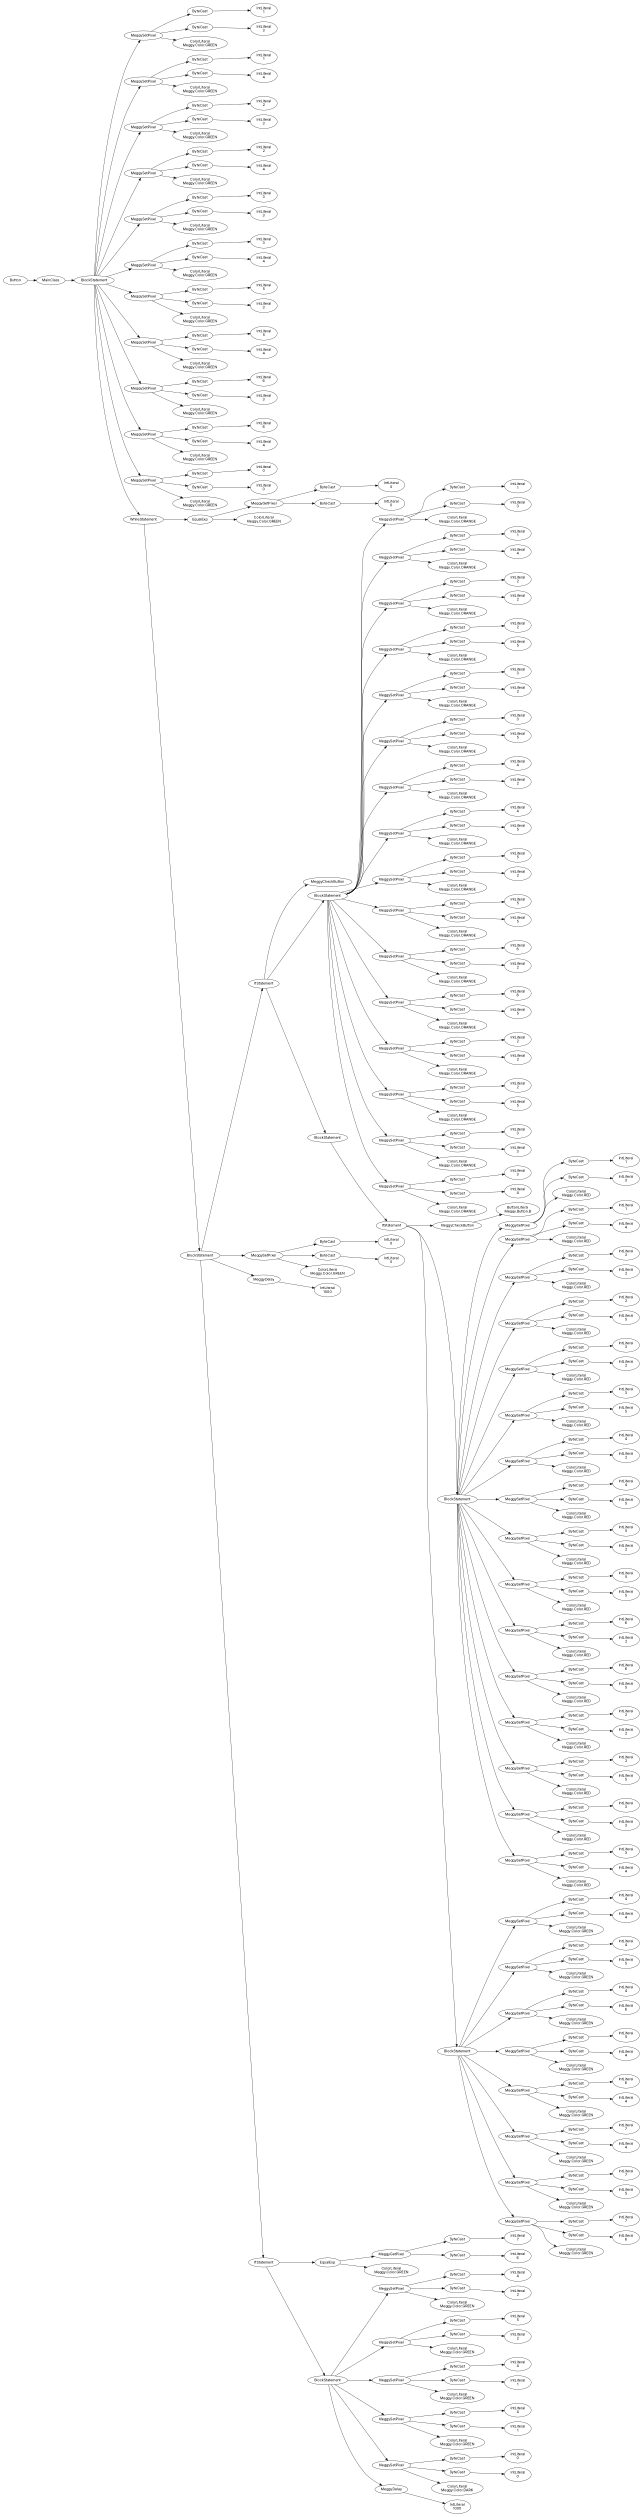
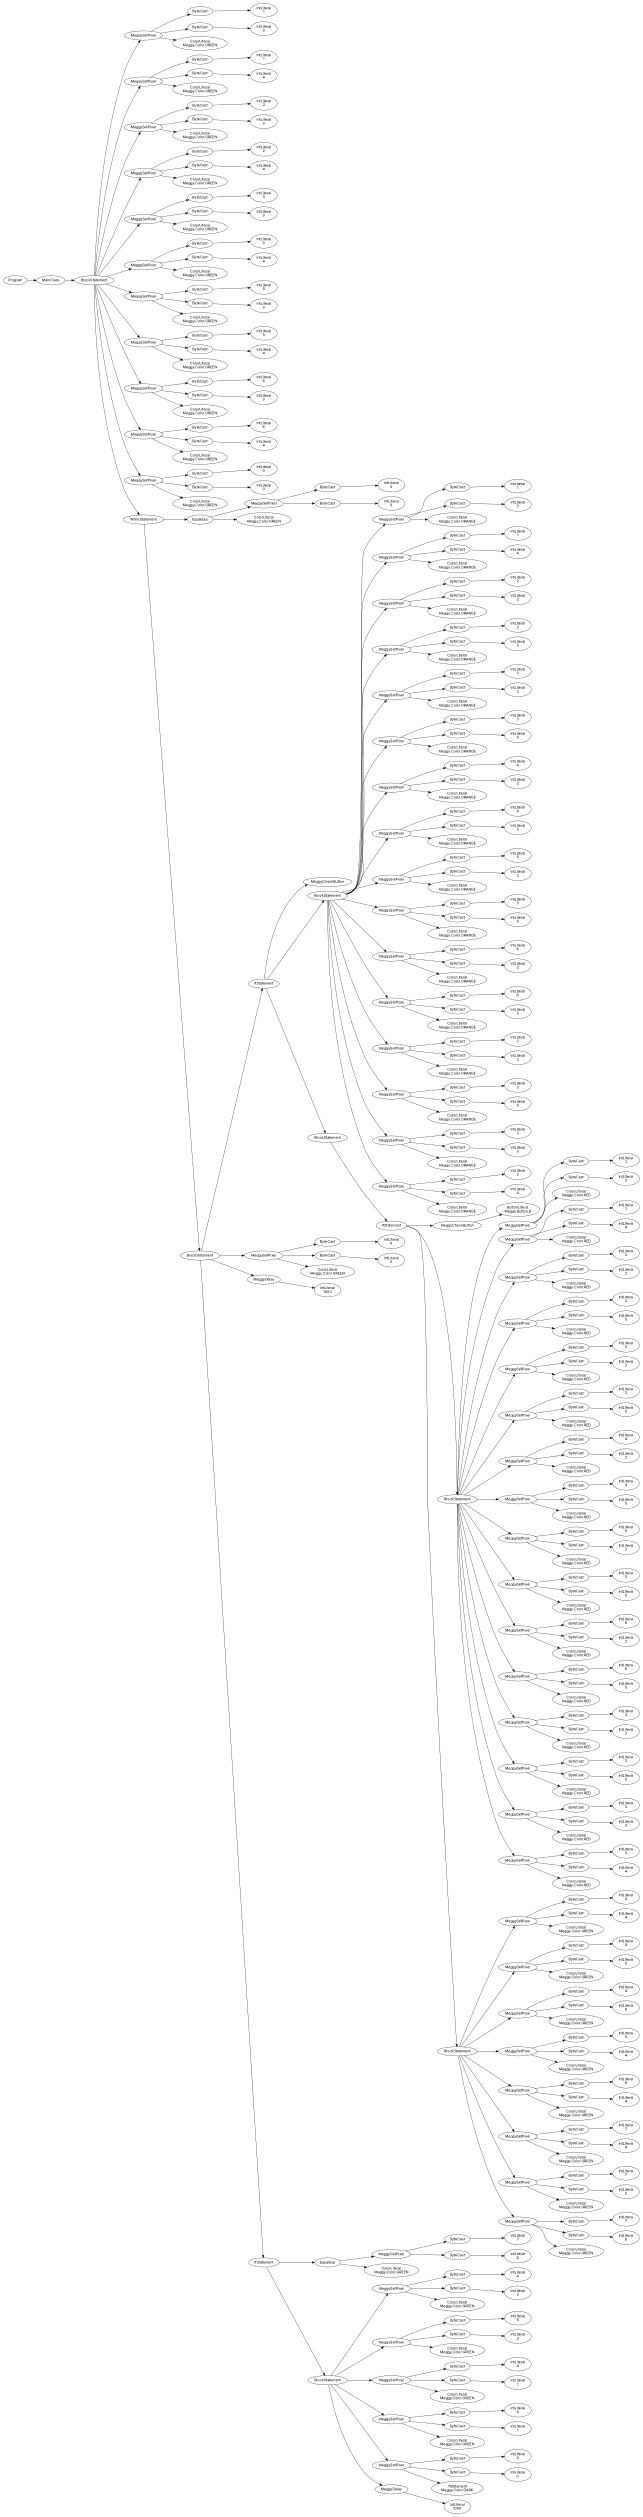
node "Button": label "Button" -> "Program"
node "ColorLiteral Meggy.Color.DARK": label "ColorLiteral Meggy.Color.DARK" -> "IfStatement Meggy.Color.DARK"
